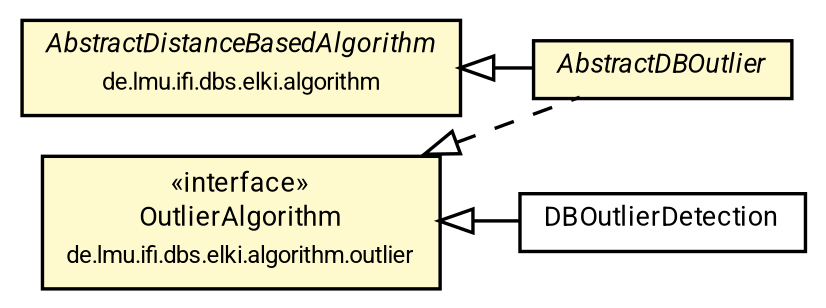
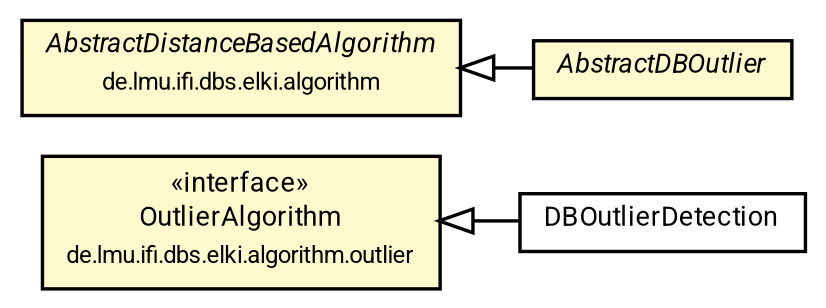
edge "AbstractDBOutlier" -> "OutlierAlgorithm": removed
